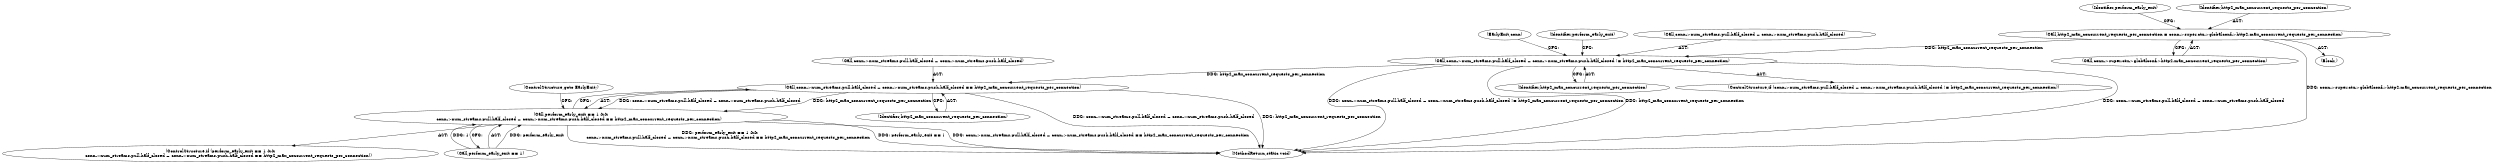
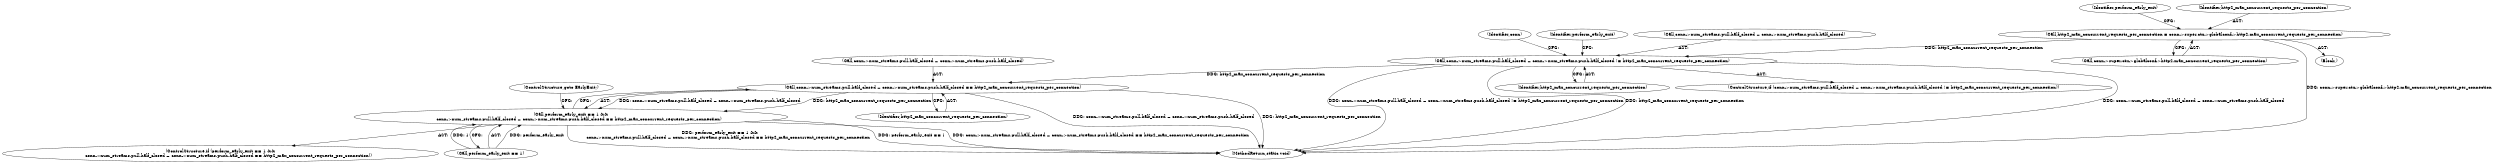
node "(EarlyExit,conn)": label "(EarlyExit,conn)" -> "(Identifier,conn)"
